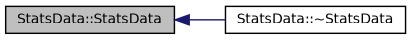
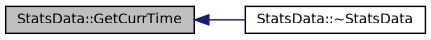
node "StatsData::StatsData": label "StatsData::StatsData" -> "StatsData::GetCurrTime"
